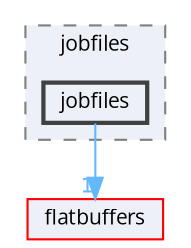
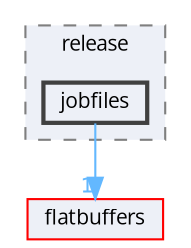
cluster "jobfiles": label "jobfiles" -> "release"
